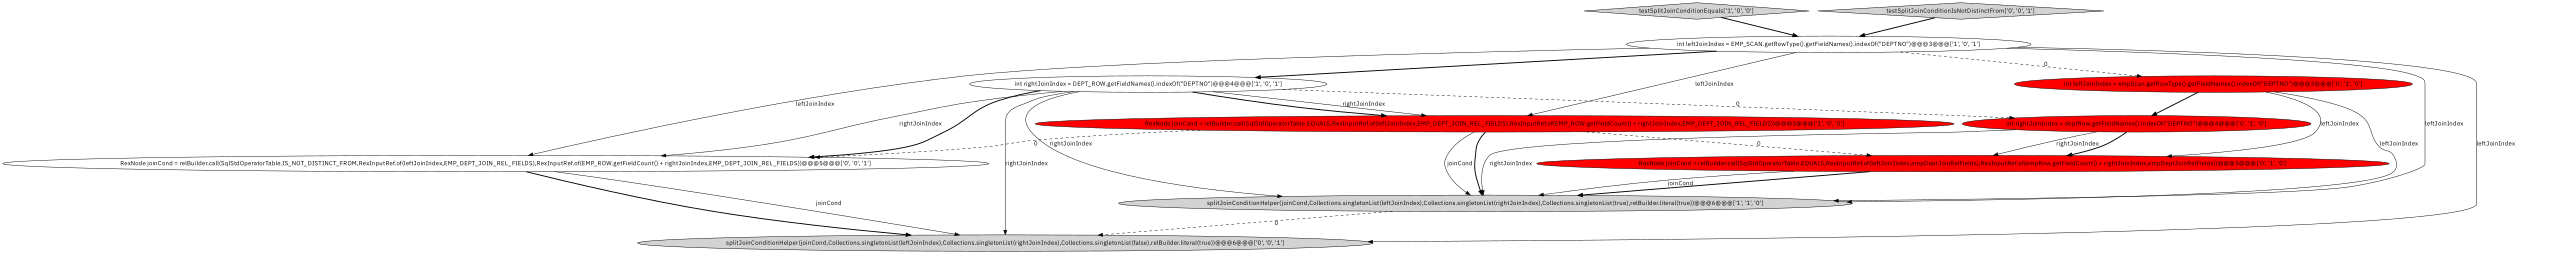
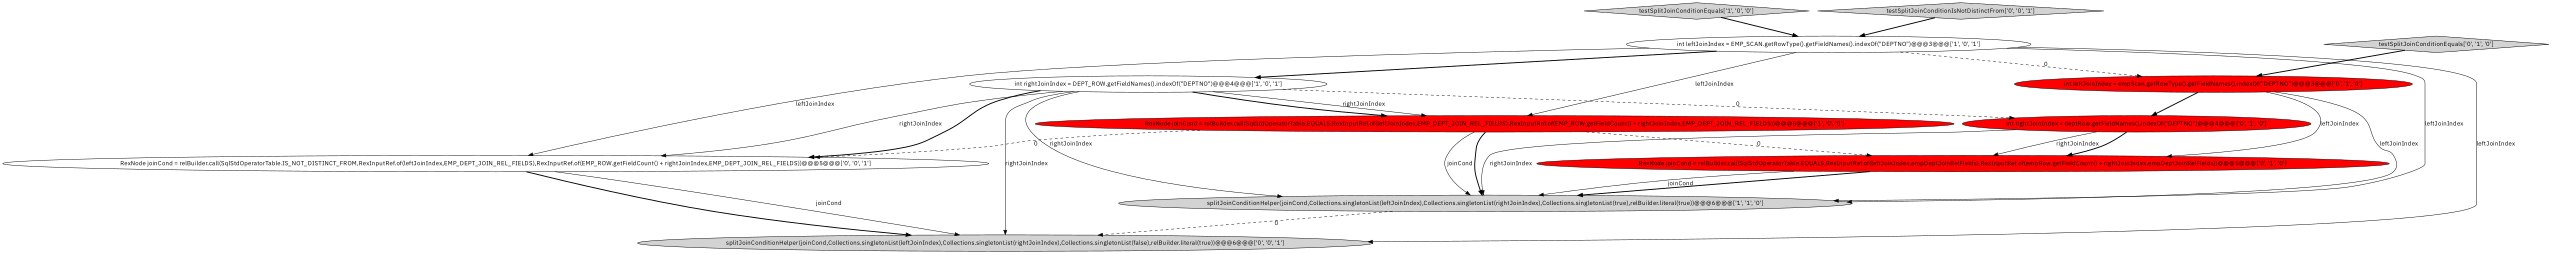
node "testSplitJoinConditionEquals['0', '1', '0']": added
